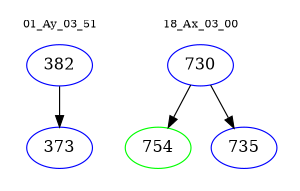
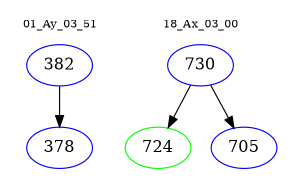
node "373": label "373" -> "378"
node "754": label "754" -> "724"
node "735": label "735" -> "705"
